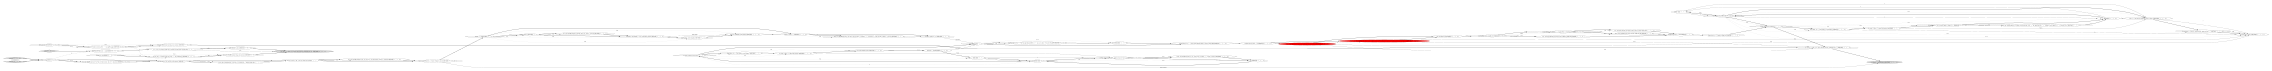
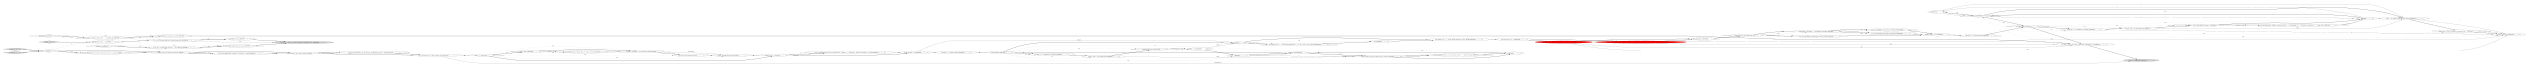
node "Enumeration e = filesets.elements()@@@26@@@['1', '1', '0']": added
